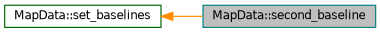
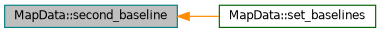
edge "MapData::second_baseline" -> "MapData::set_baselines": reversed
